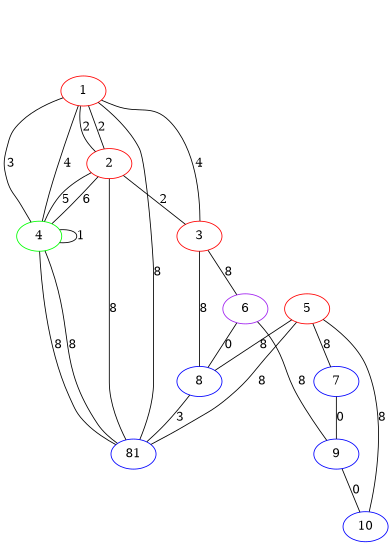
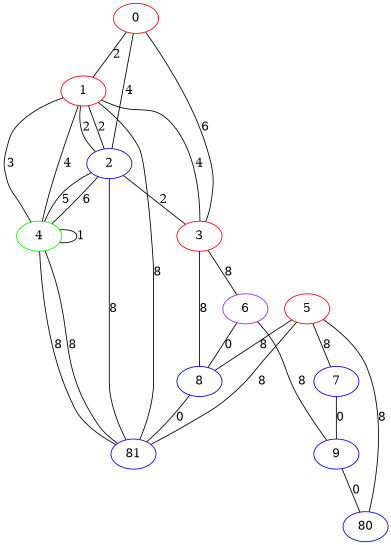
node "0": added
node "2": color red -> blue
edge "8" -- "81": label "3" -> "0"
node "10": label "10" -> "80"
